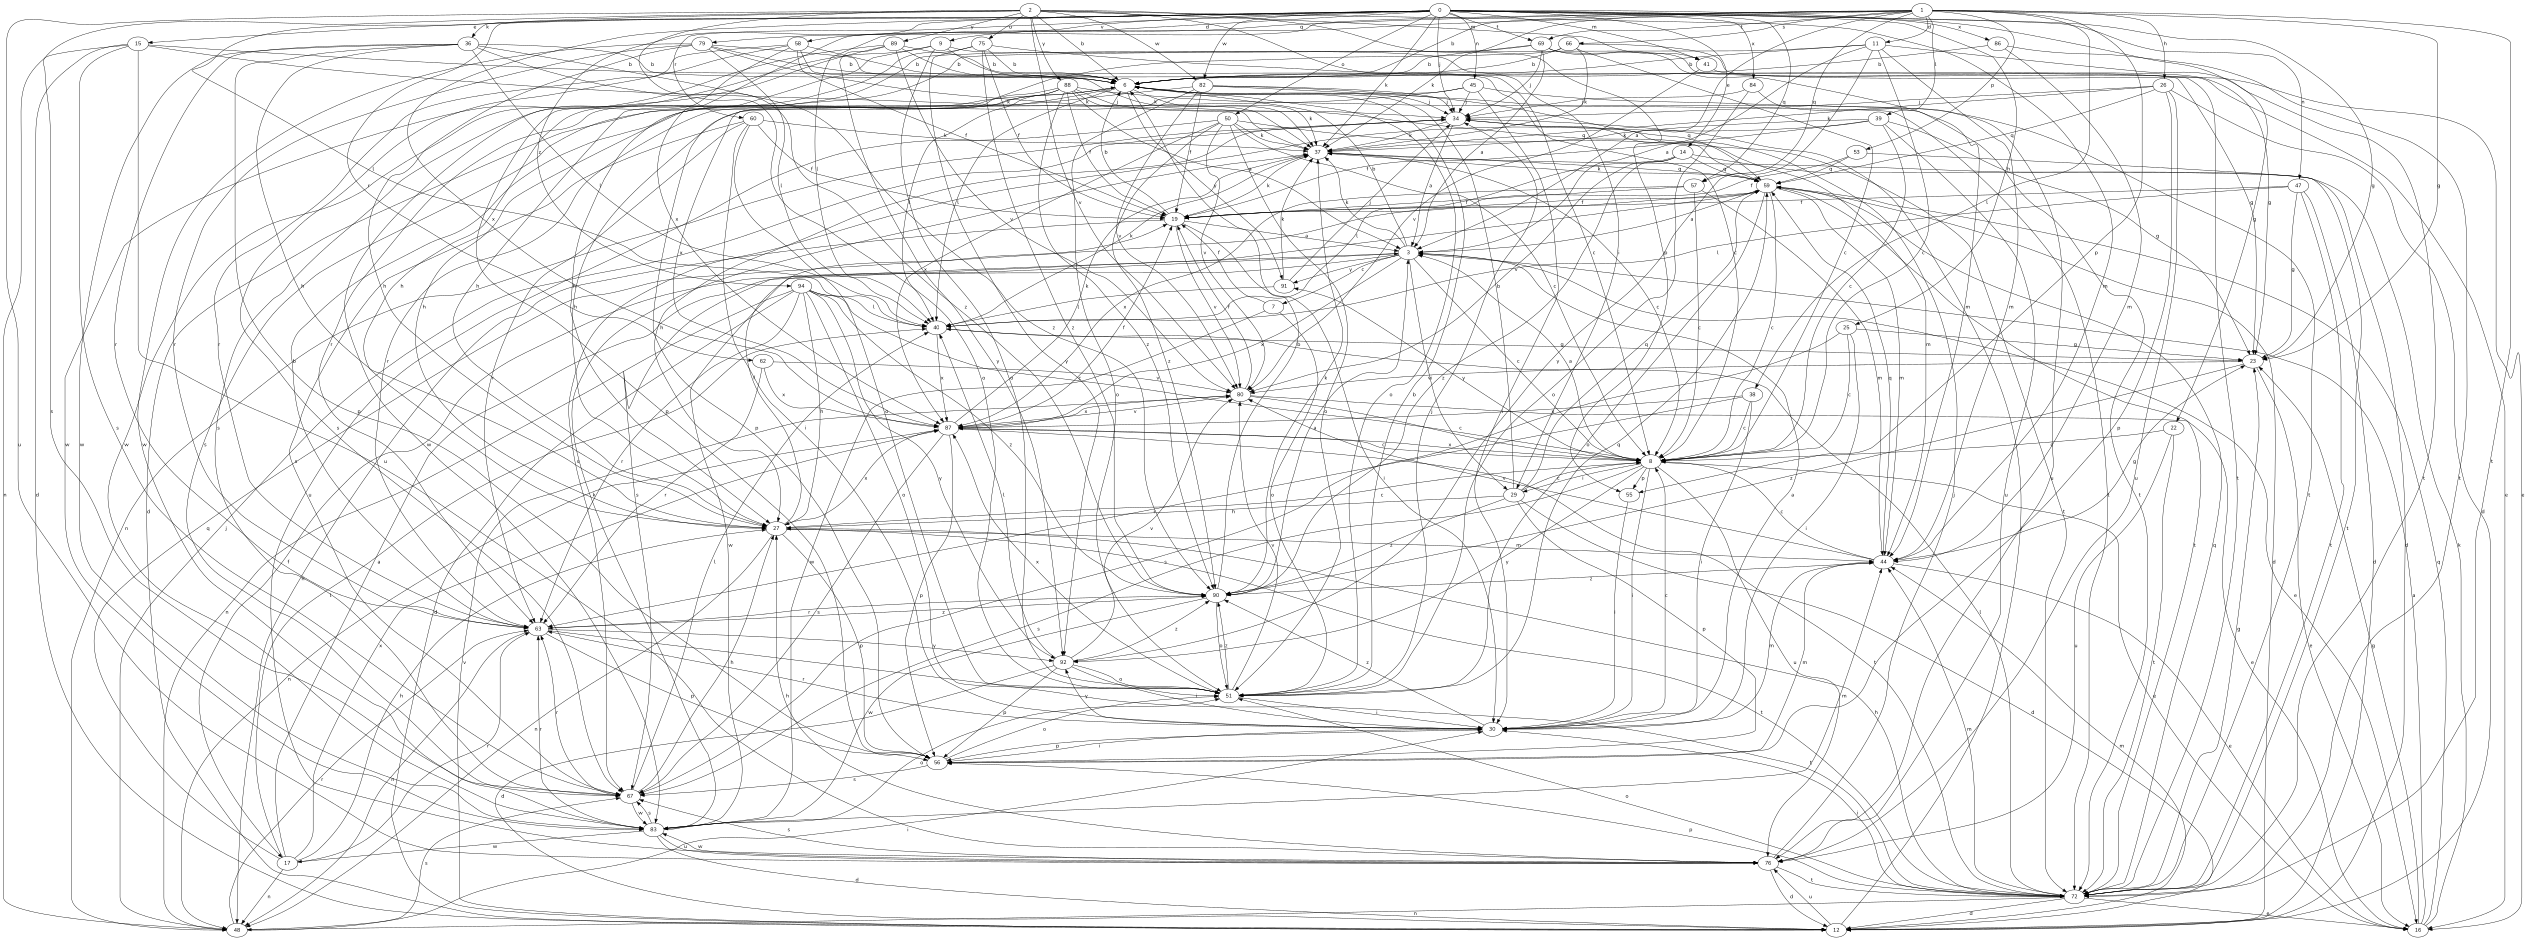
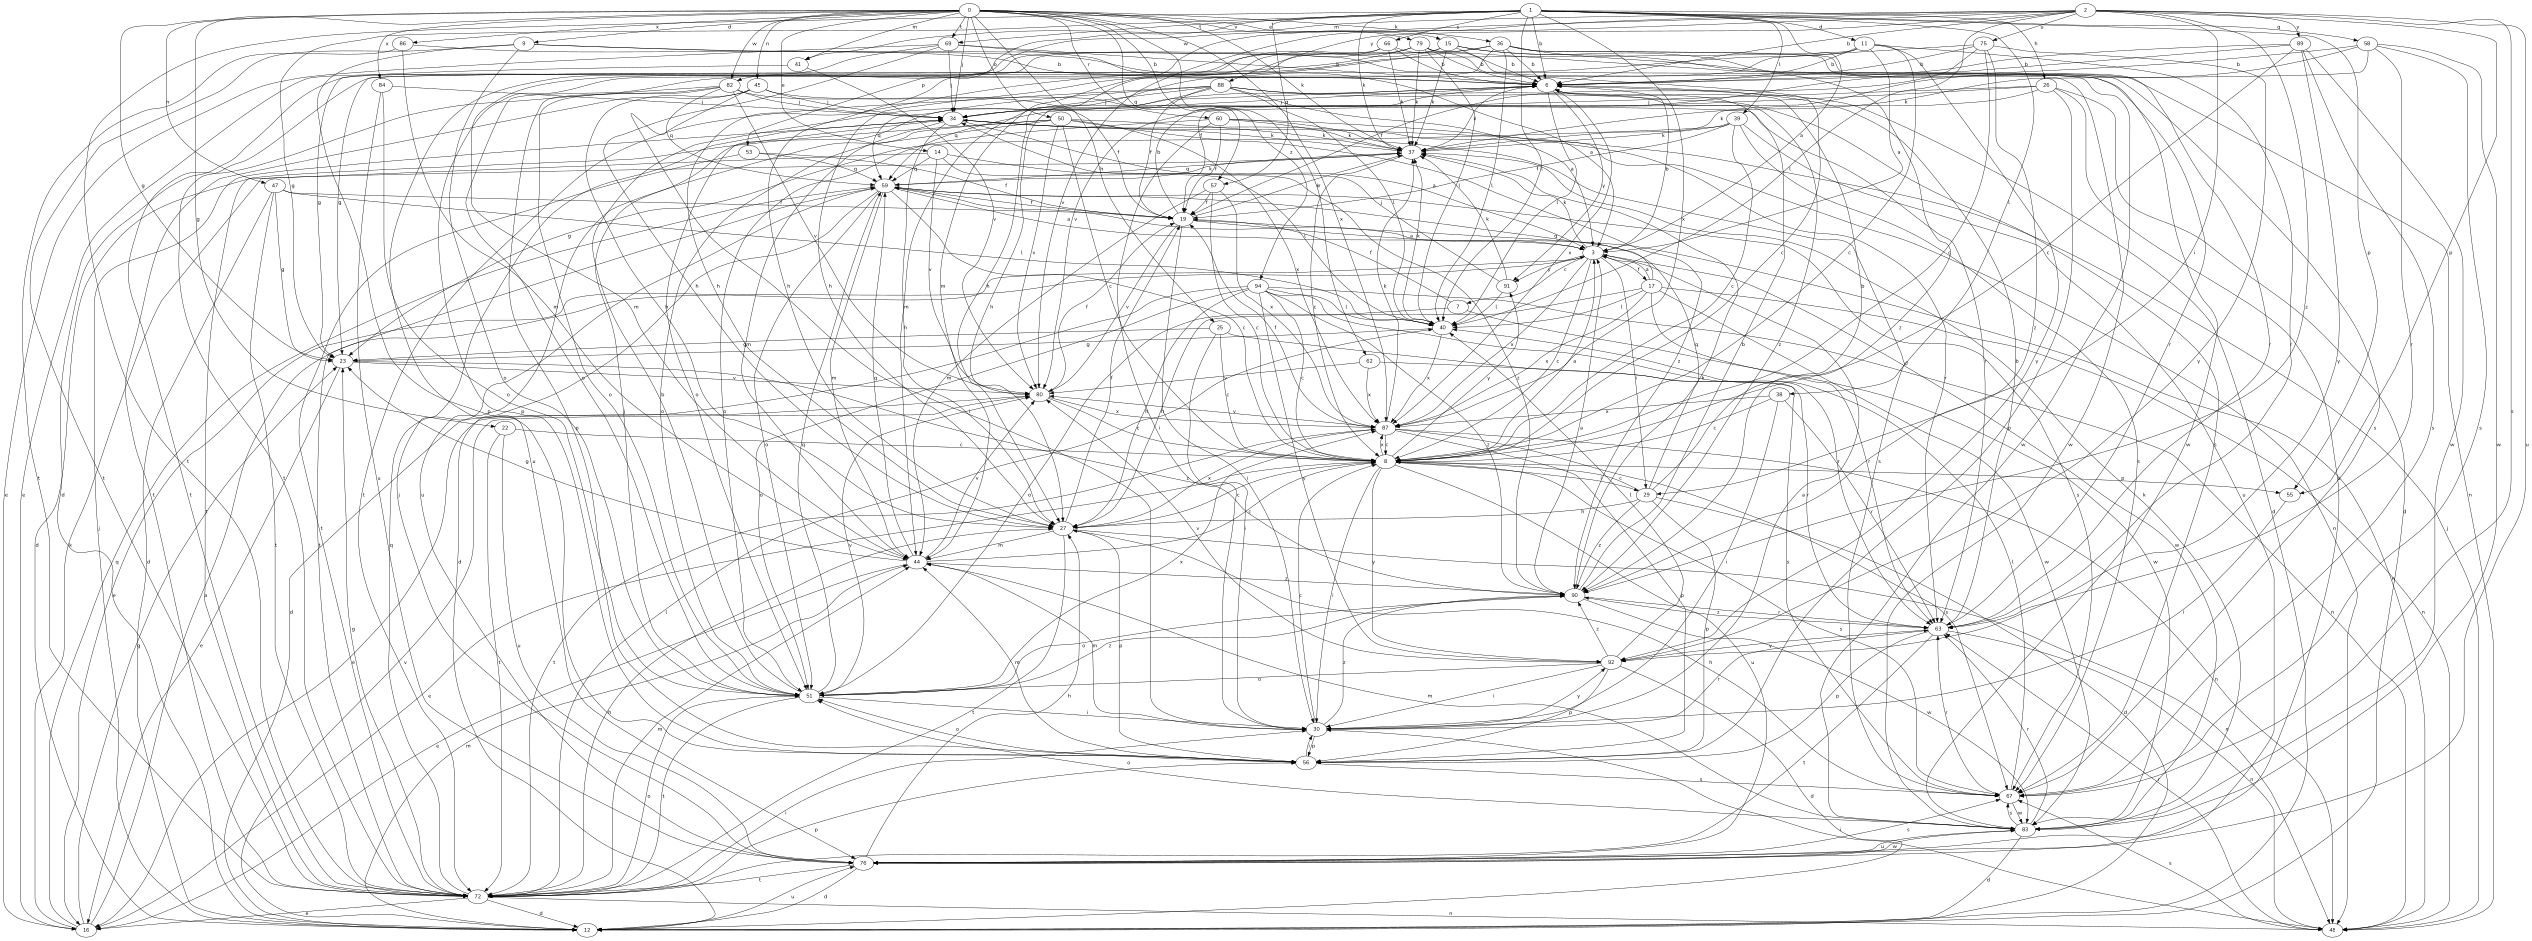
edge "51" -> "72": added, label "t"
edge "83" -> "17": reversed
